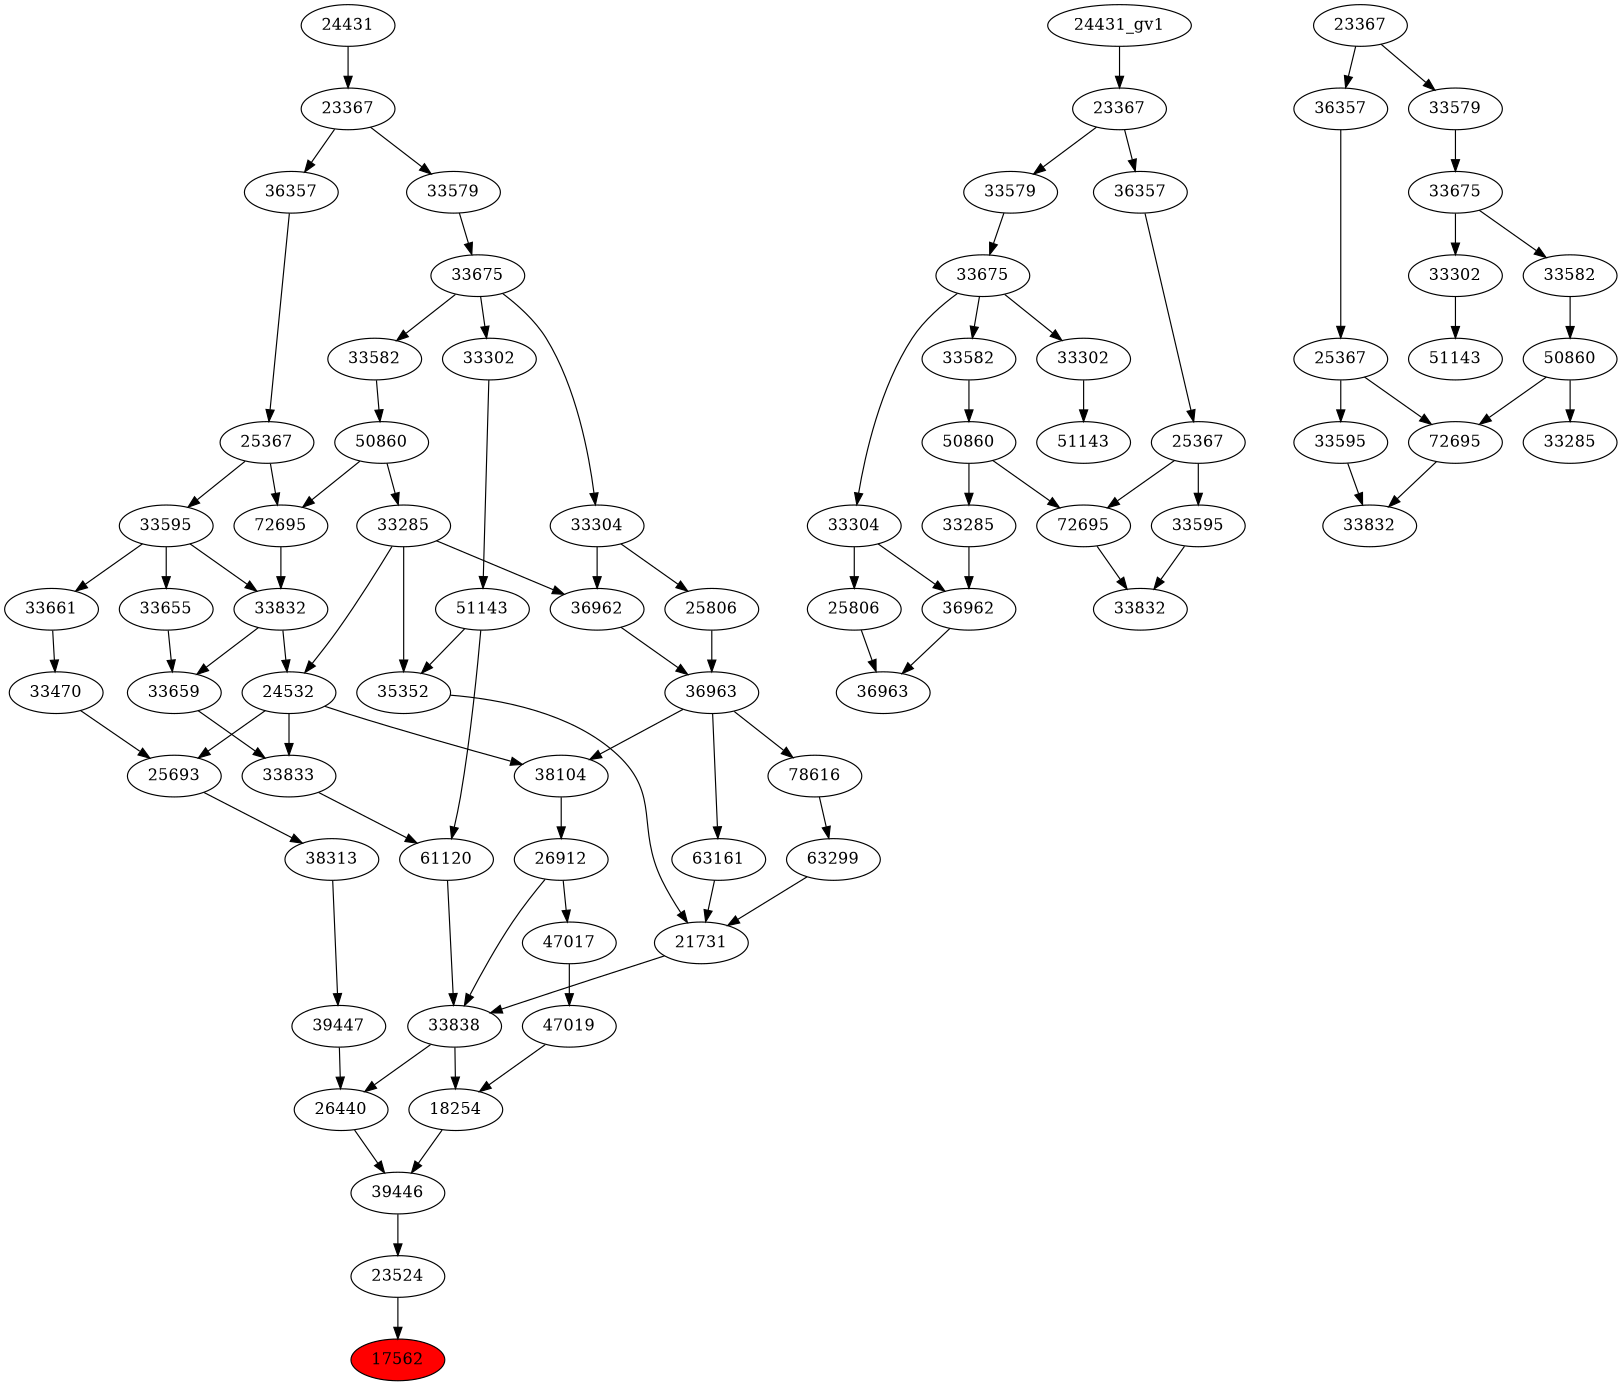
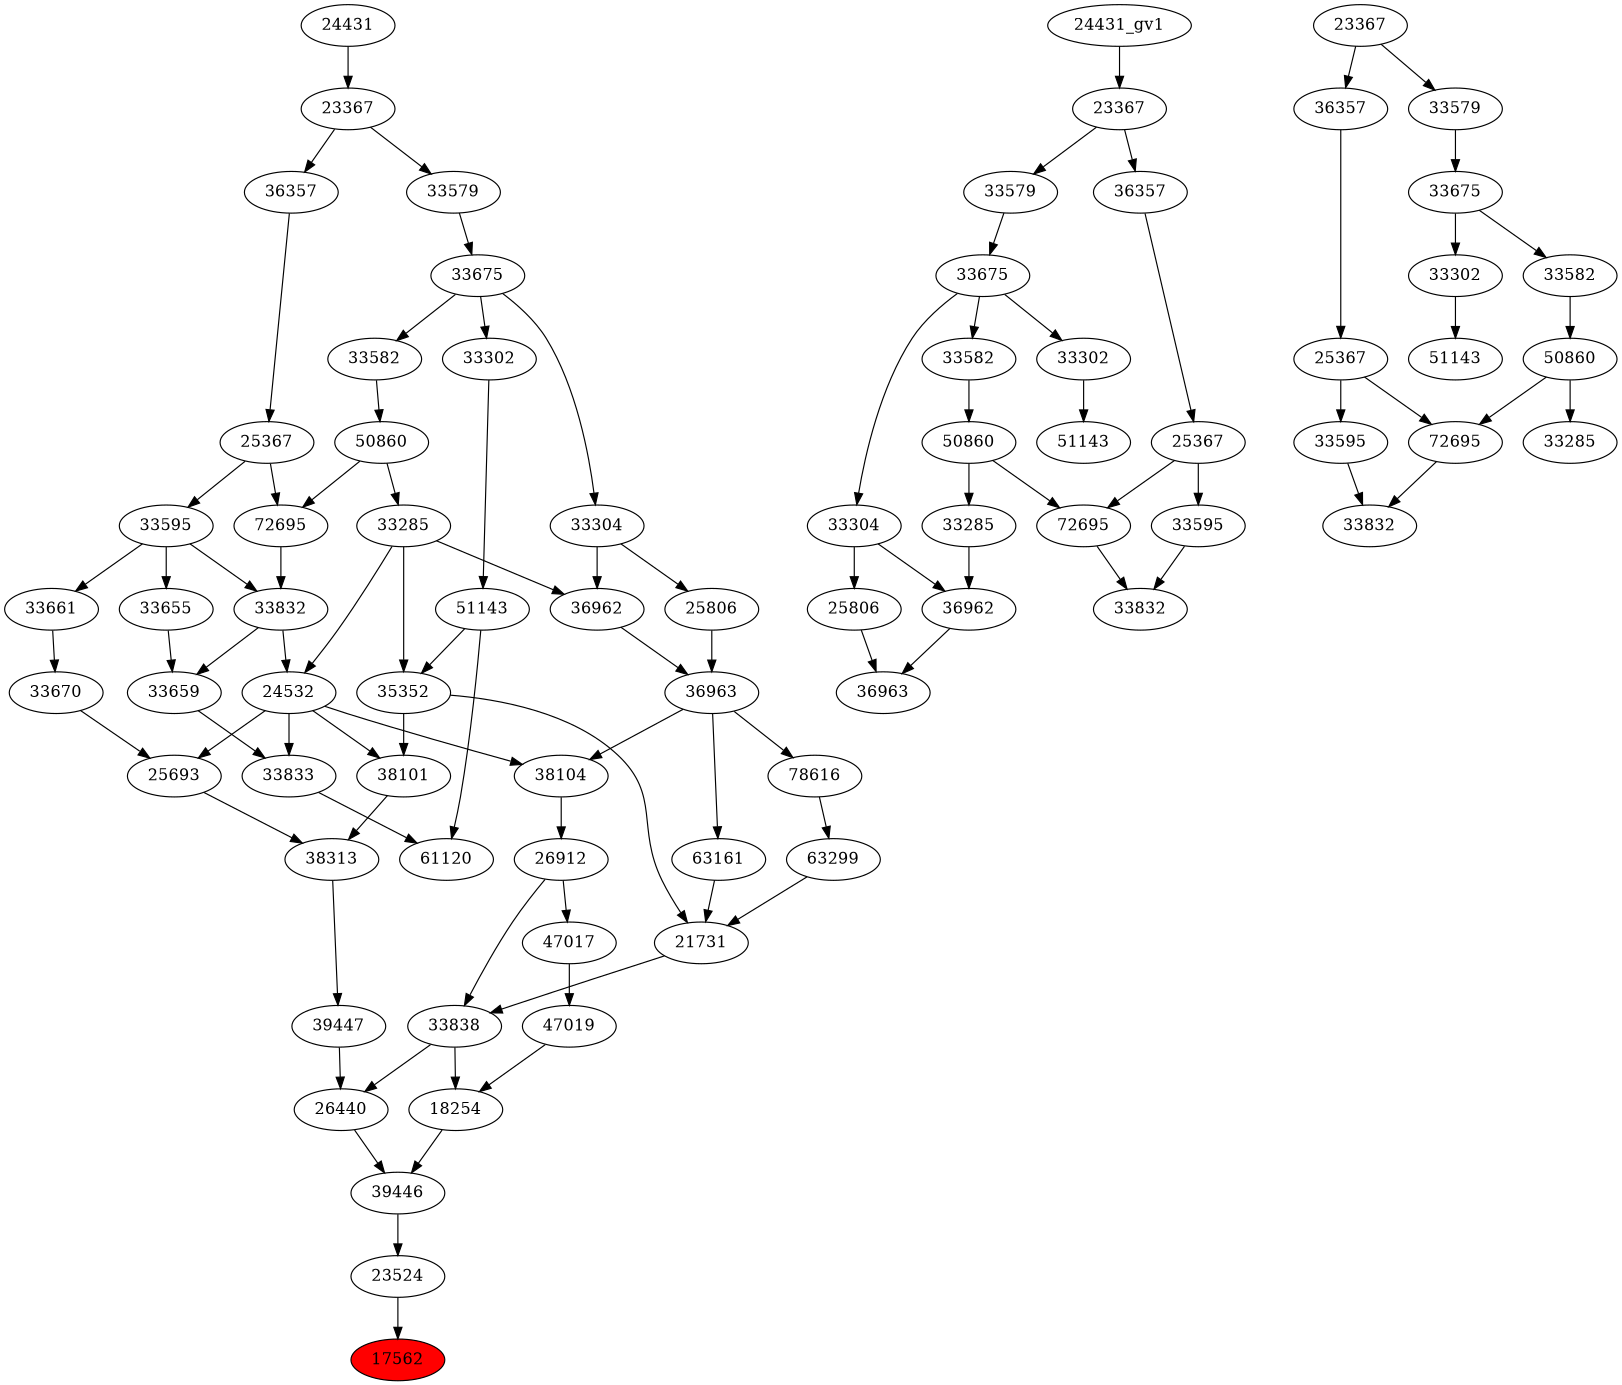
node "33470": label "33470" -> "33670"
node "38101": added
edge "61120" -> "33838": removed
